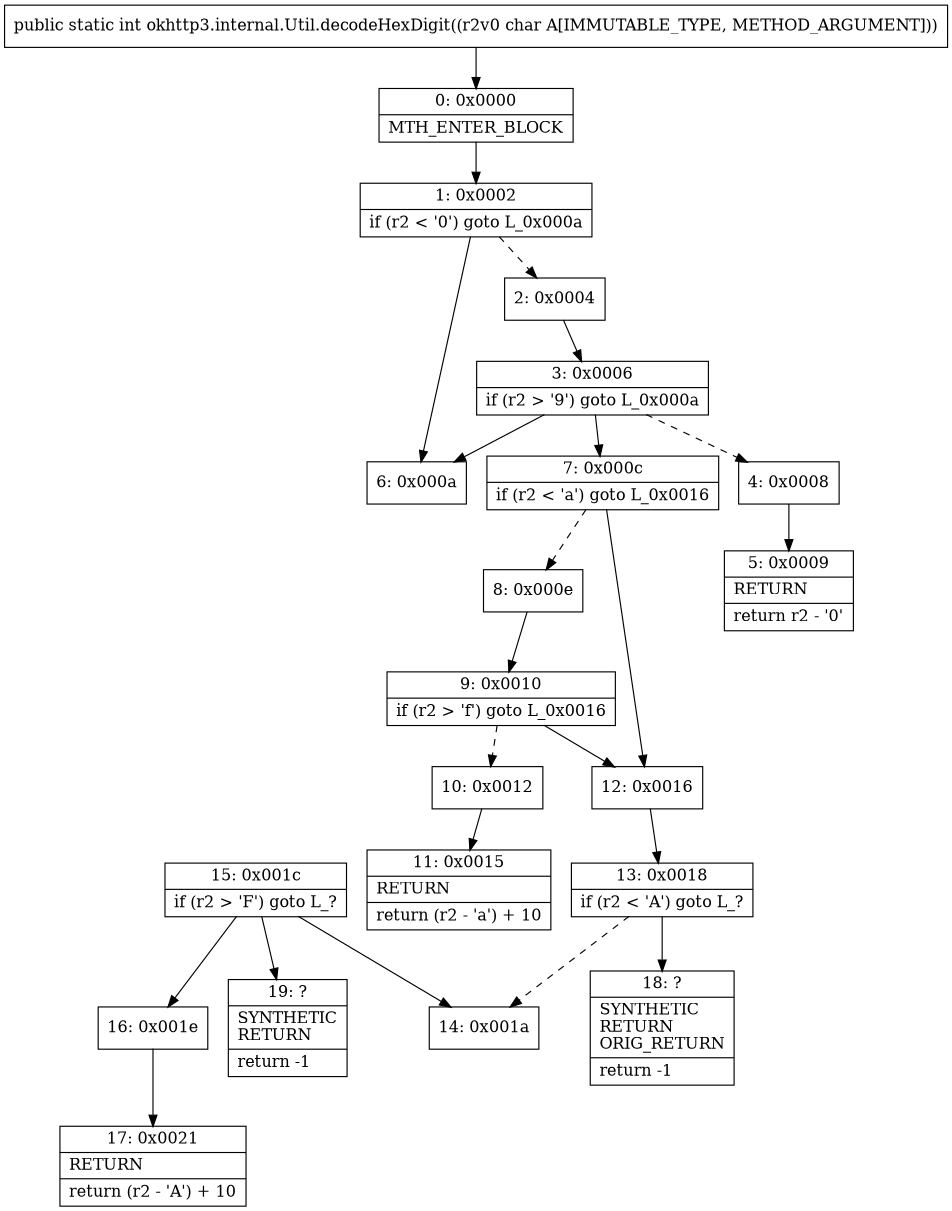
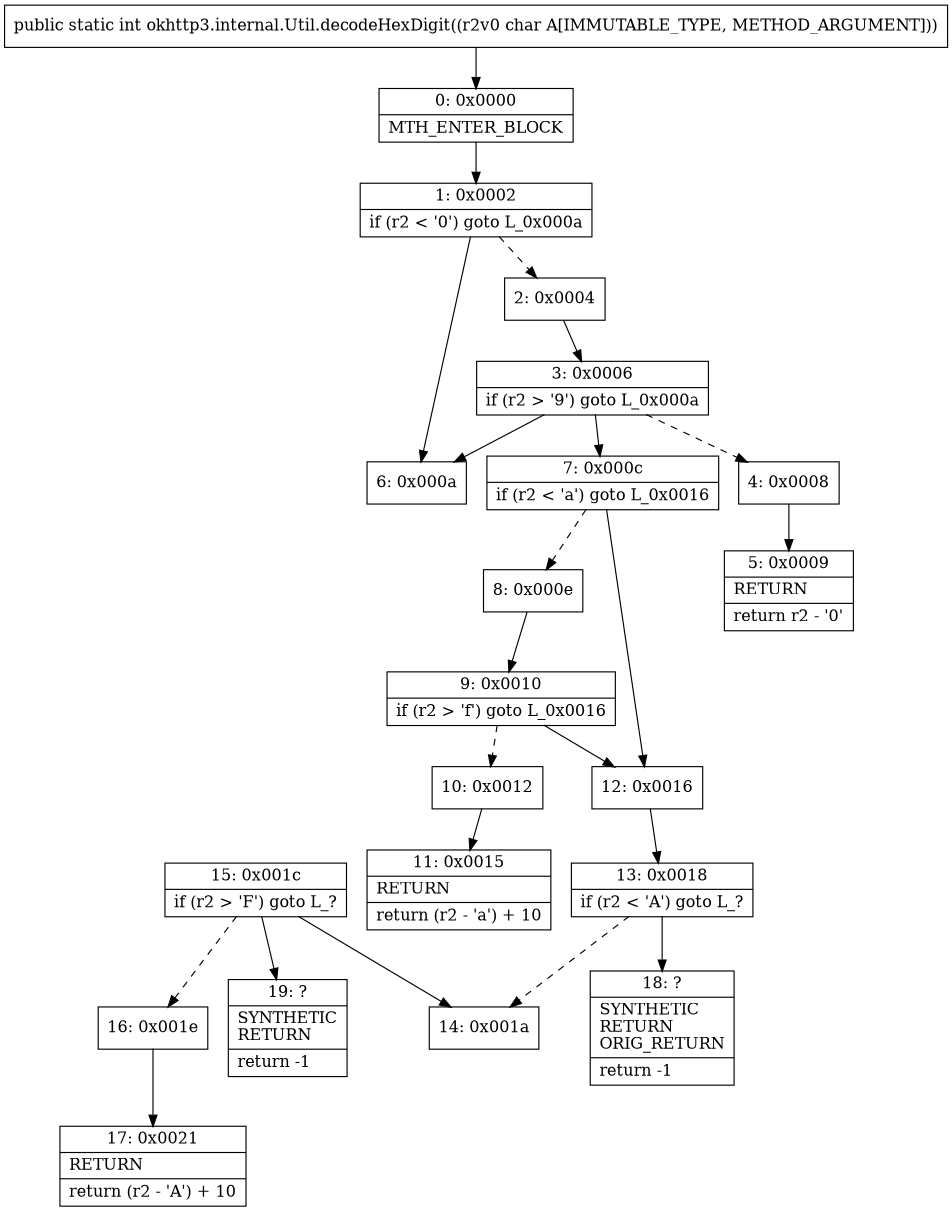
edge "15: 0x001c" -> "16: 0x001e": style solid -> dashed
